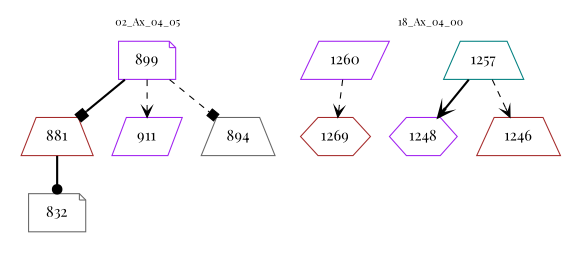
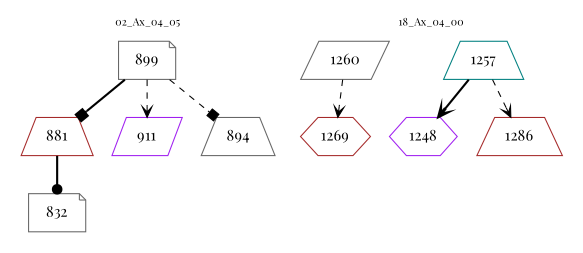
node "899": color purple -> gray40
node "1260": color purple -> gray40
node "1246": label "1246" -> "1286"
